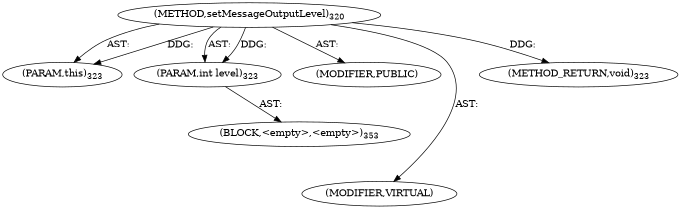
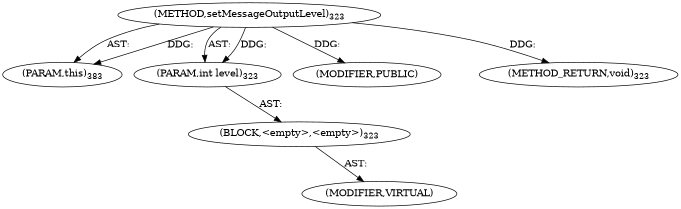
node "(METHOD,setMessageOutputLevel)": text "320" -> "323"
edge "(METHOD,setMessageOutputLevel)" -> "(MODIFIER,PUBLIC)": label "AST: " -> "DDG: "
edge "(METHOD,setMessageOutputLevel)" -> "(MODIFIER,VIRTUAL)": now "(BLOCK,<empty>,<empty>)" -> "(MODIFIER,VIRTUAL)"
node "(PARAM,this)": text "323" -> "383"
node "(BLOCK,<empty>,<empty>)": text "353" -> "323"
